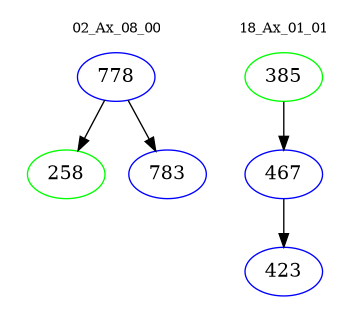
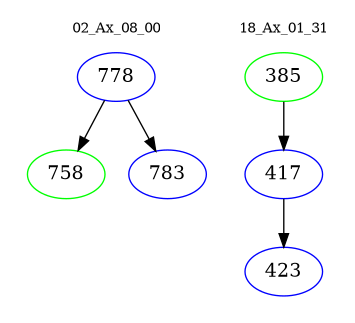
cluster "18_Ax_01_01": label "18_Ax_01_01" -> "18_Ax_01_31"
node "258": label "258" -> "758"
node "467": label "467" -> "417"
